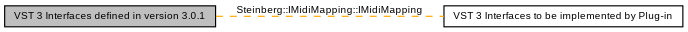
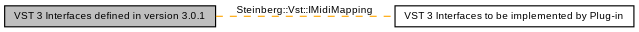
edge "VST 3 Interfaces defined in version 3.0.1" -- "VST 3 Interfaces to be implemented by Plug-in": label "Steinberg::IMidiMapping::IMidiMapping" -> "Steinberg::Vst::IMidiMapping"
